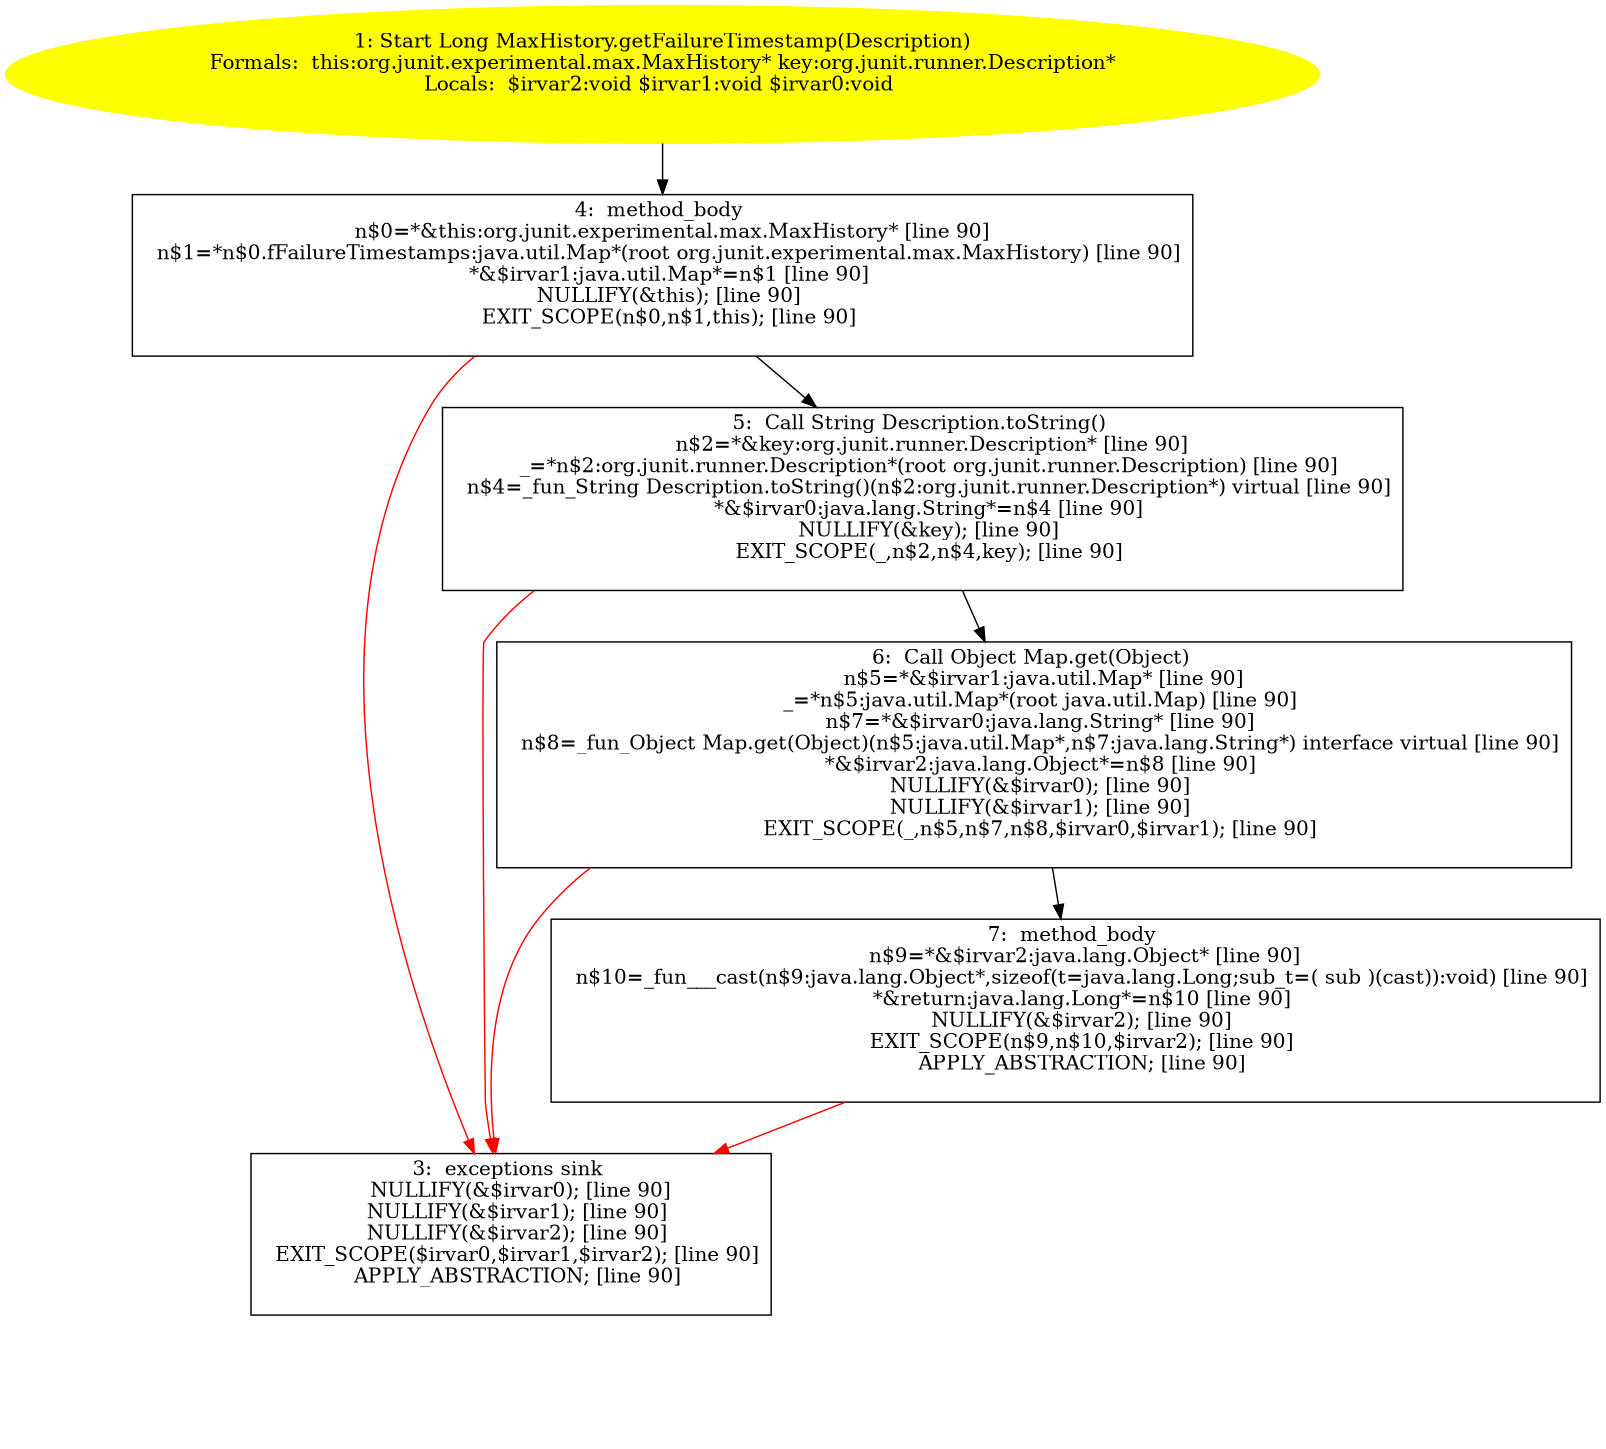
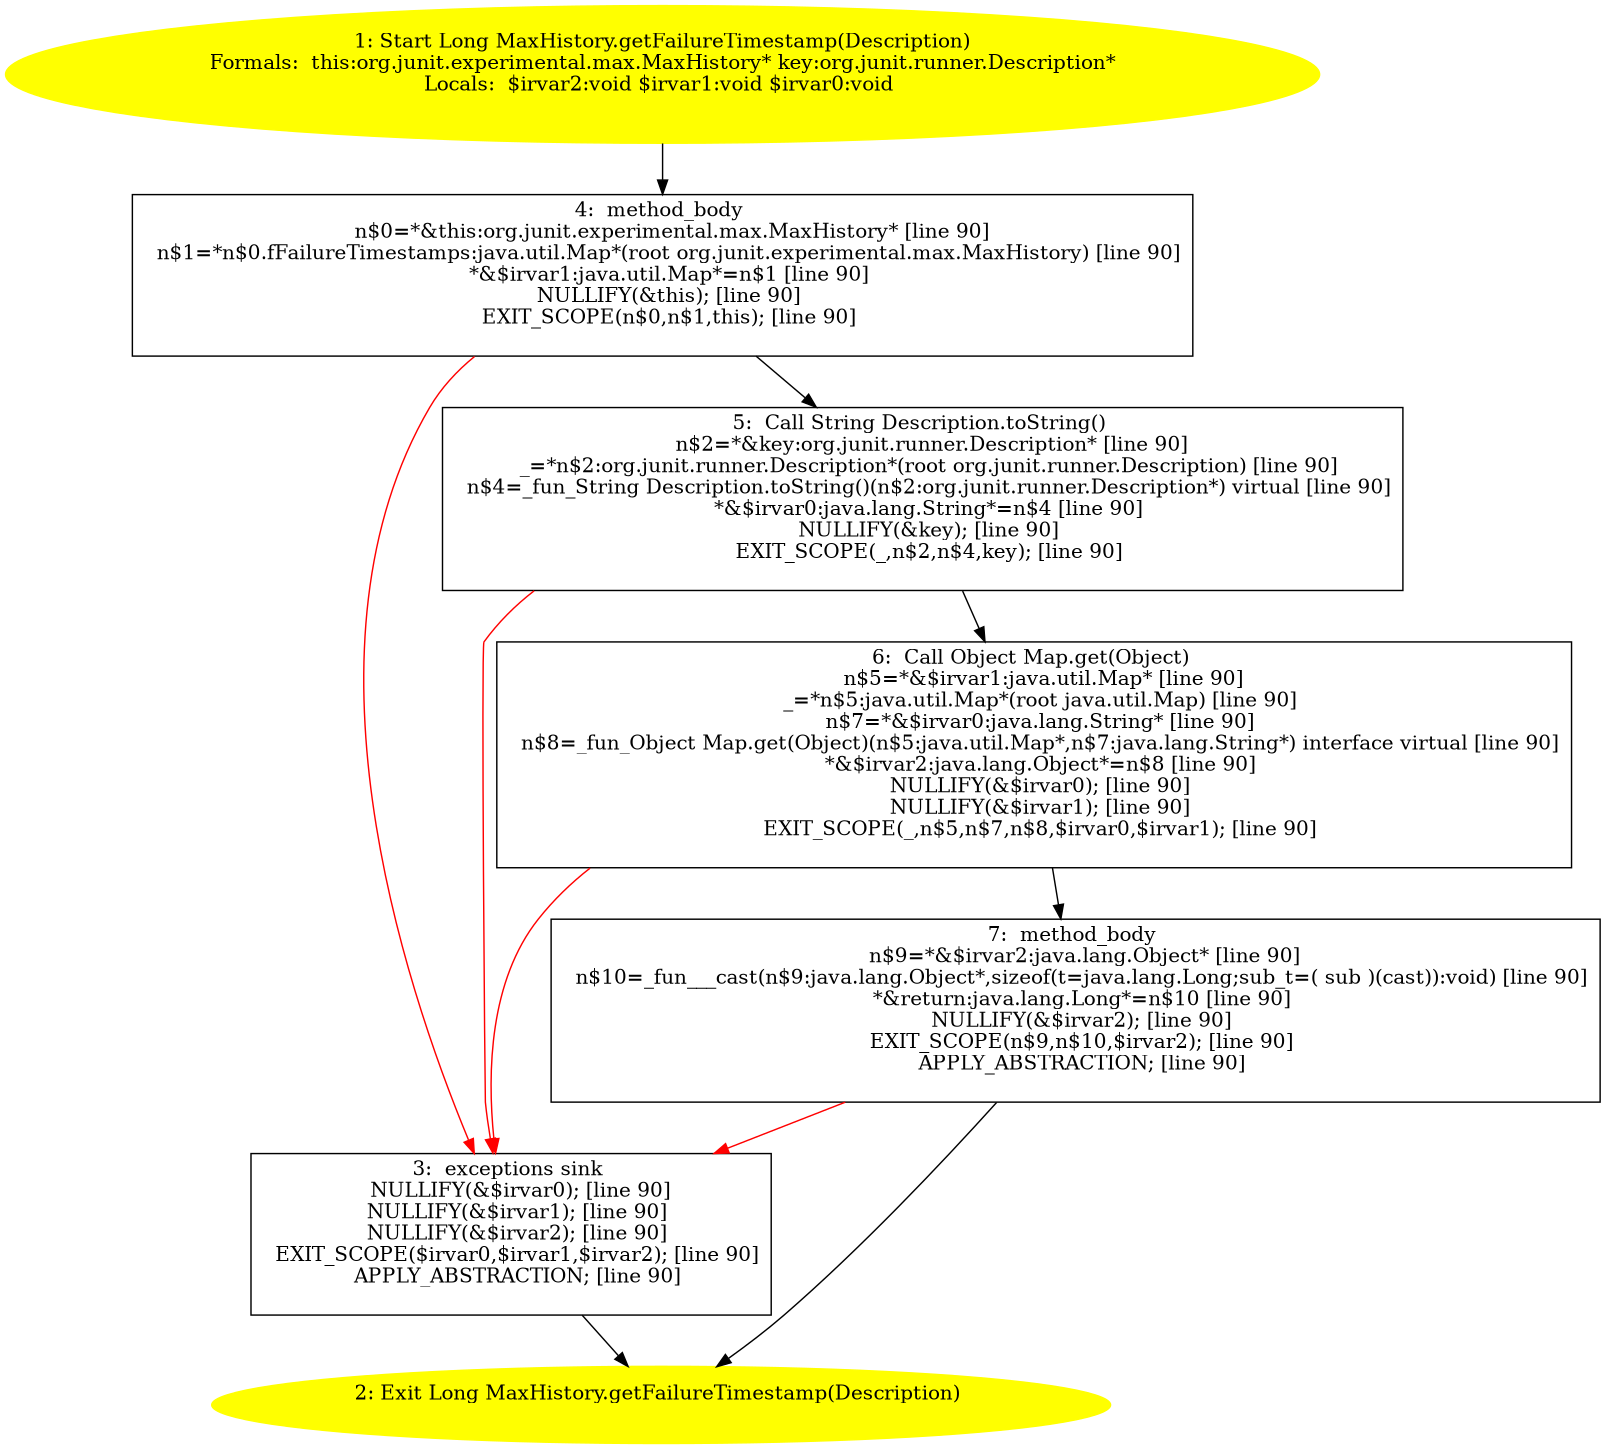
node "2: Exit Long MaxHistory.getFailureTimestamp(Description)": added
